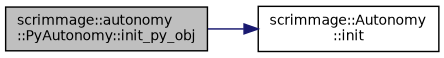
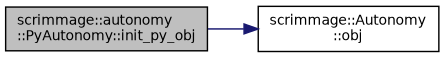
node "scrimmage::Autonomy ::init": label "scrimmage::Autonomy ::init" -> "scrimmage::Autonomy ::obj"
